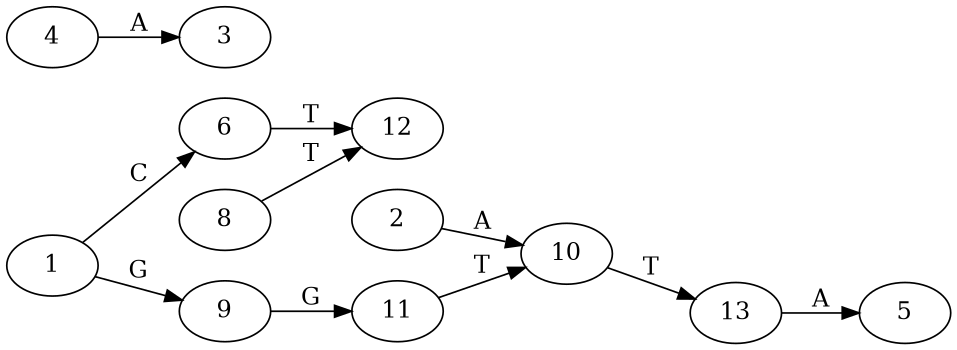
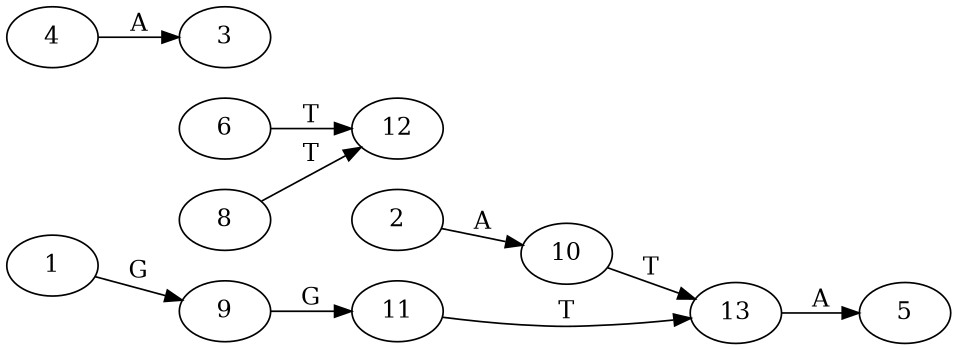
edge "1" -> "6": removed, label "C"
edge "11" -> "10": now "11" -> "13"
